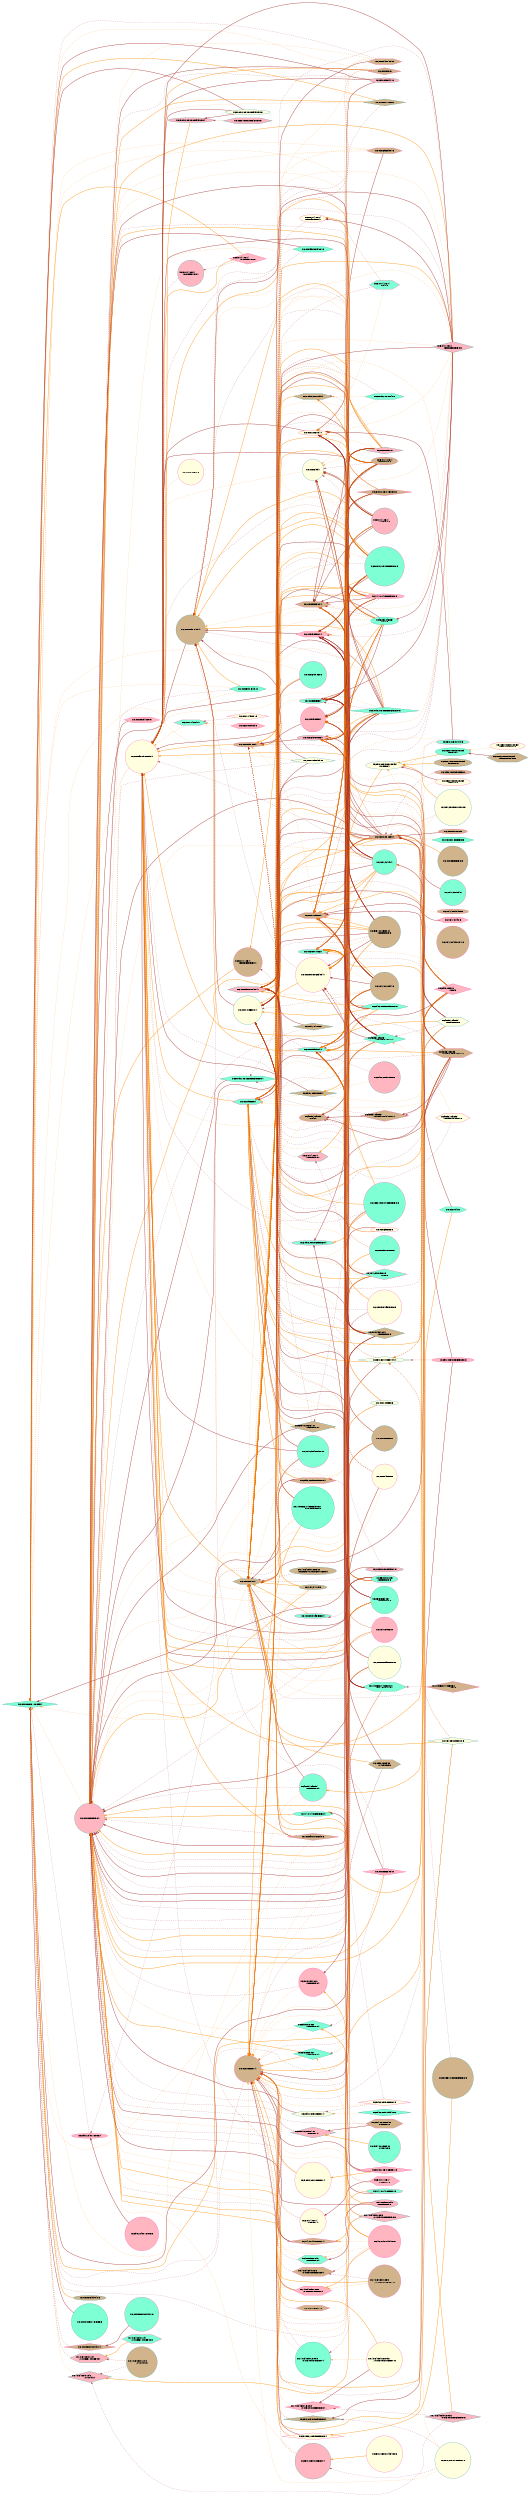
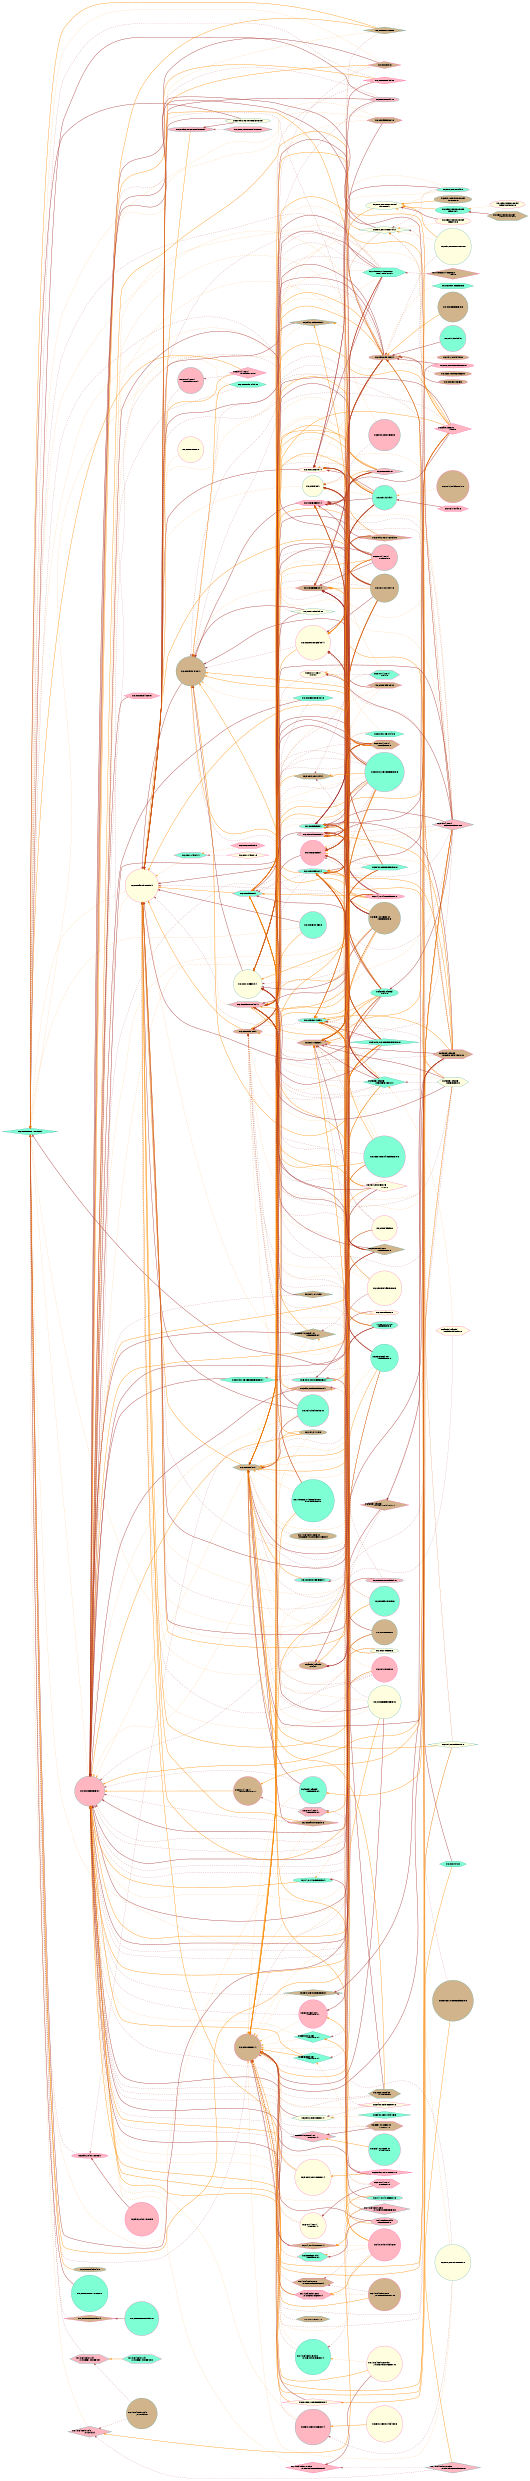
node "src/exonull/Ioexnl _FaceGenerator.h": label "src/exonull/Ioexnl _FaceGenerator.h" -> "src/exonull/Ioexnl _Utils.h"
node "src/exonull/Ioexnl _DatabaseIO.C": shape ellipse -> hexagon
edge "src/faodel/Iofaodel _FieldSerialization.h" -> "src/Ioss_FaceBlock.h": removed
edge "src/Ioss_CommSet.h" -> "src/Ioss_GroupingEntity.h": added
node "src/main/cth_pressure _map.C": fillcolor aquamarine -> lightyellow
node "src/Ioss_IOFactory.C": color deeppink -> teal
